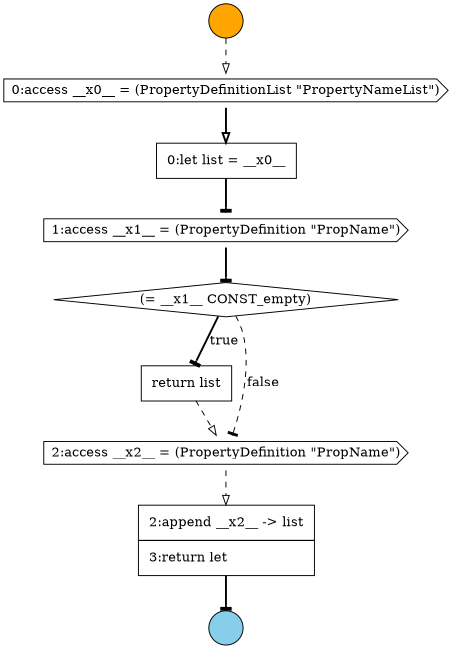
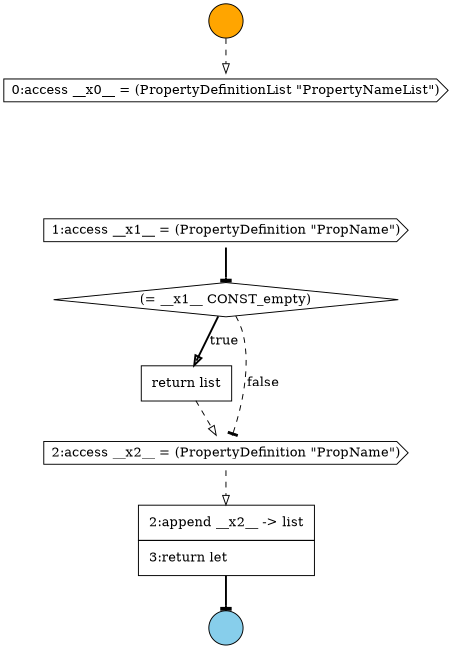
node "0:let list = __x0__": removed
edge "(= __x1__ CONST_empty)" -> "return list": arrowhead tee -> onormal
